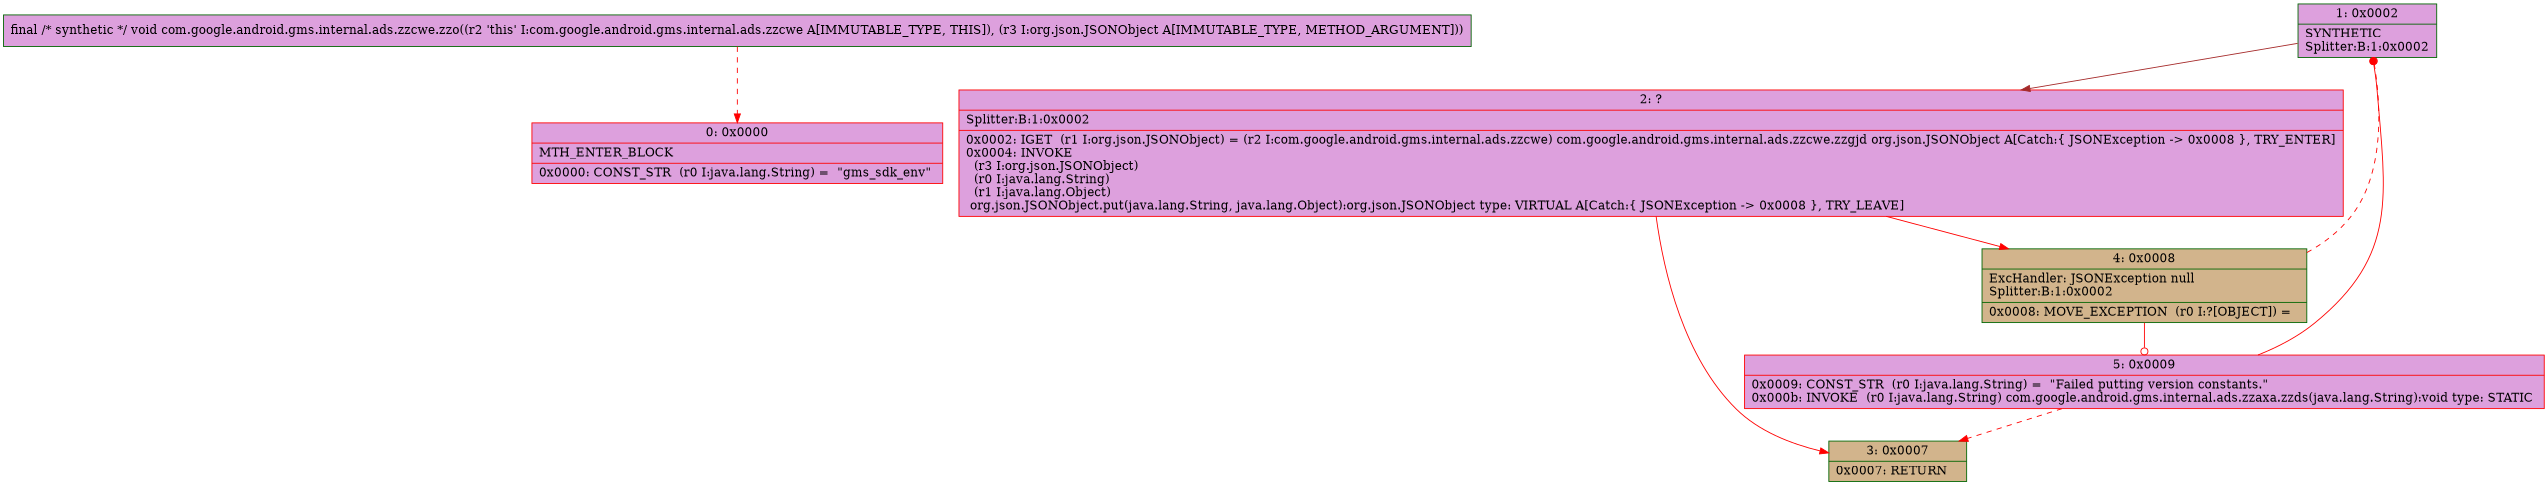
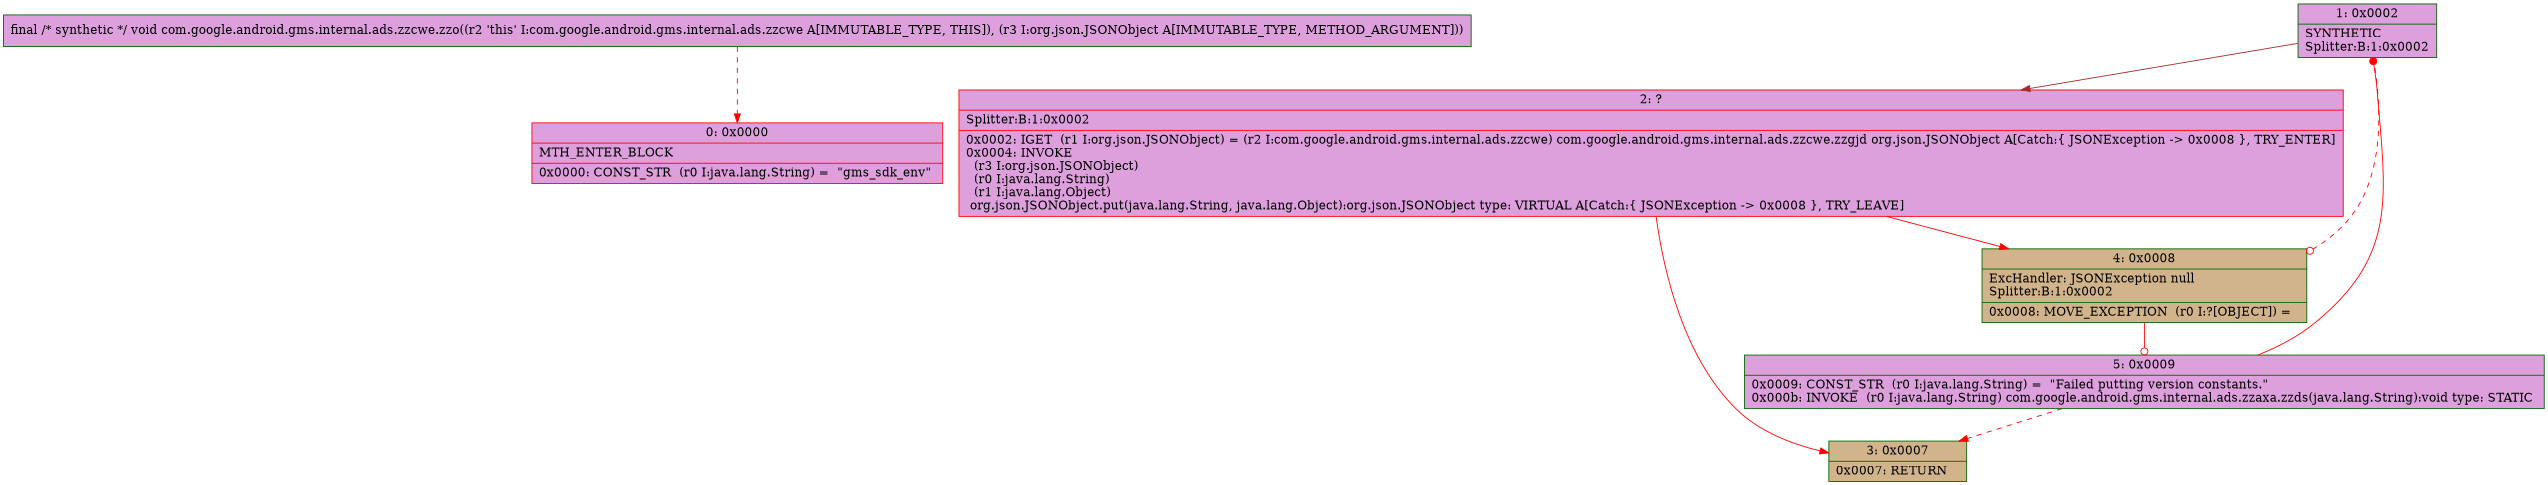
edge "4: 0x0008" -> "1: 0x0002": reversed
node "5: 0x0009": color red -> darkgreen
